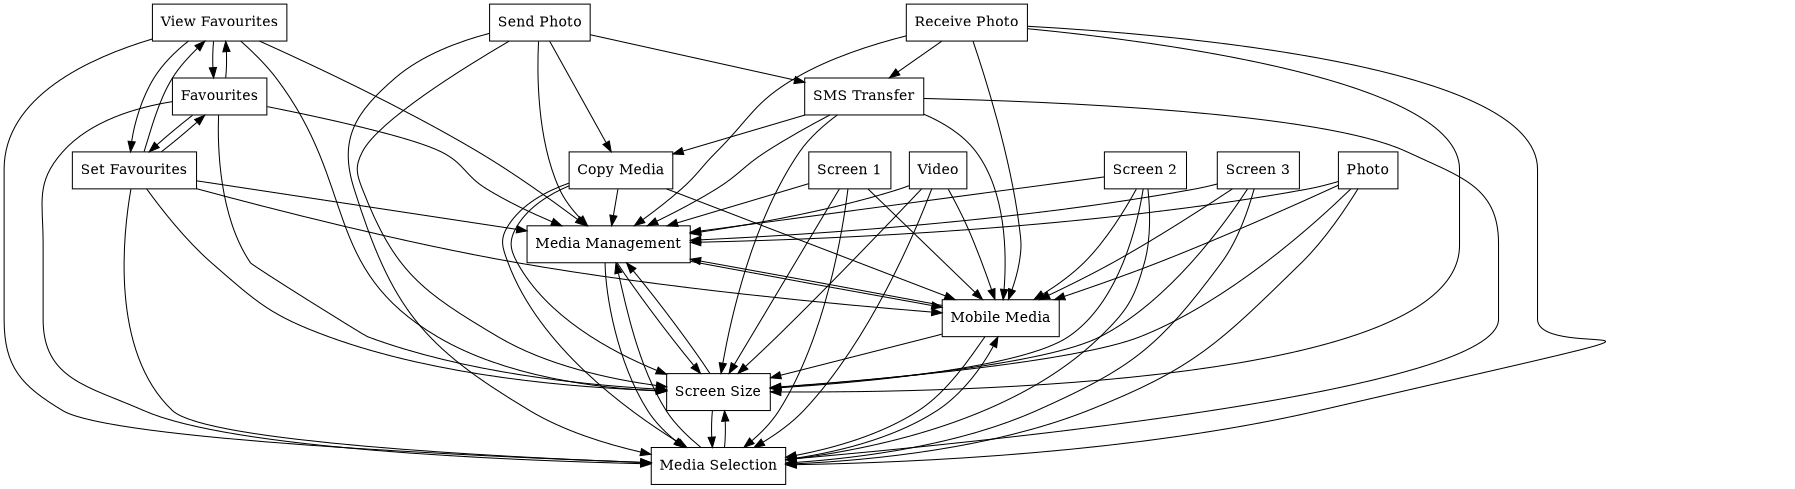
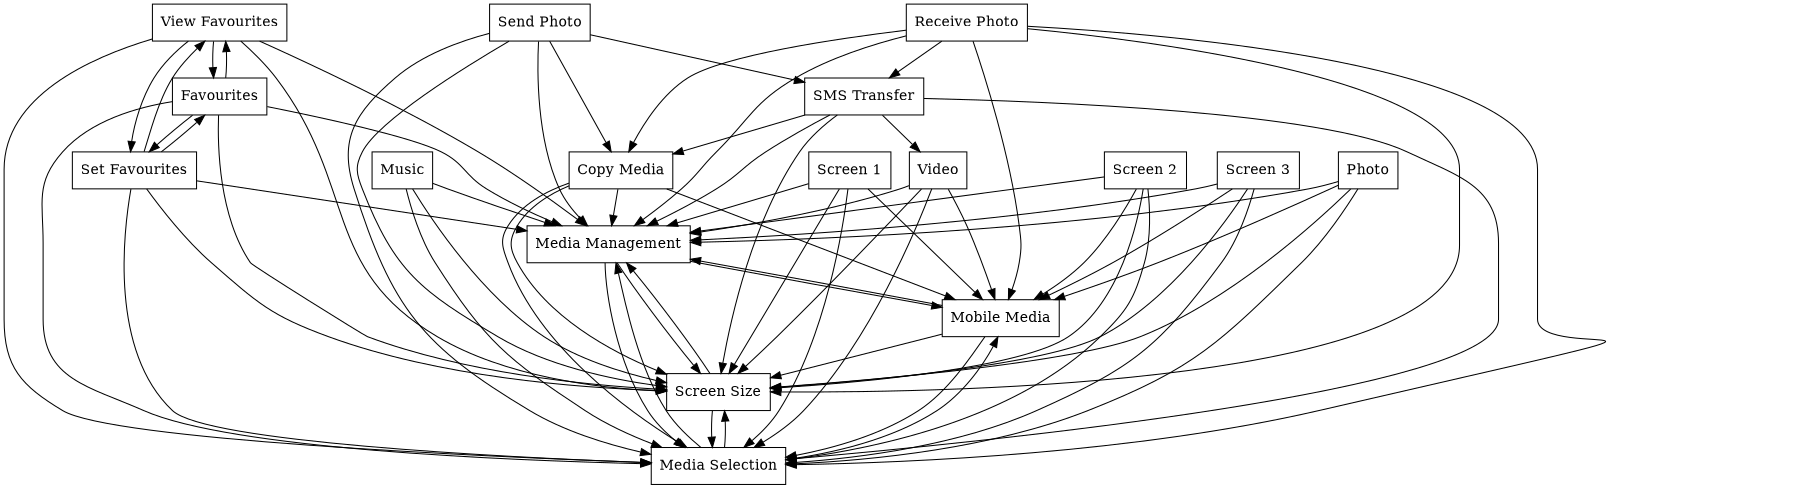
edge "Receive Photo" -> "Copy Media": added
node "Music": added
edge "SMS Transfer" -> "Mobile Media": now "SMS Transfer" -> "Video"
edge "Set Favourites" -> "Mobile Media": removed
